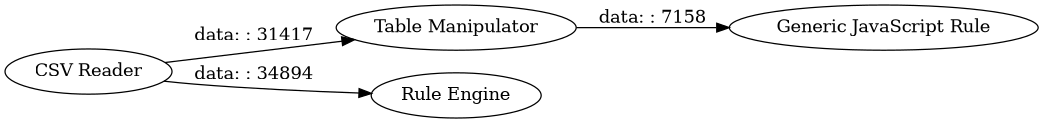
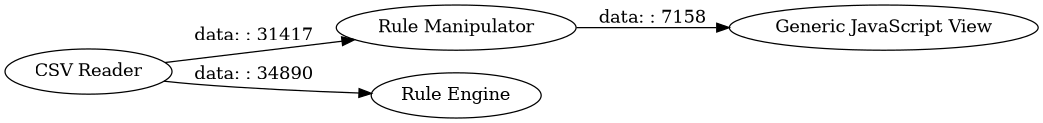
node "Table Manipulator": label "Table Manipulator" -> "Rule Manipulator"
node "Generic JavaScript Rule": label "Generic JavaScript Rule" -> "Generic JavaScript View"
edge "CSV Reader" -> "Rule Engine": label "data: : 34894" -> "data: : 34890"
